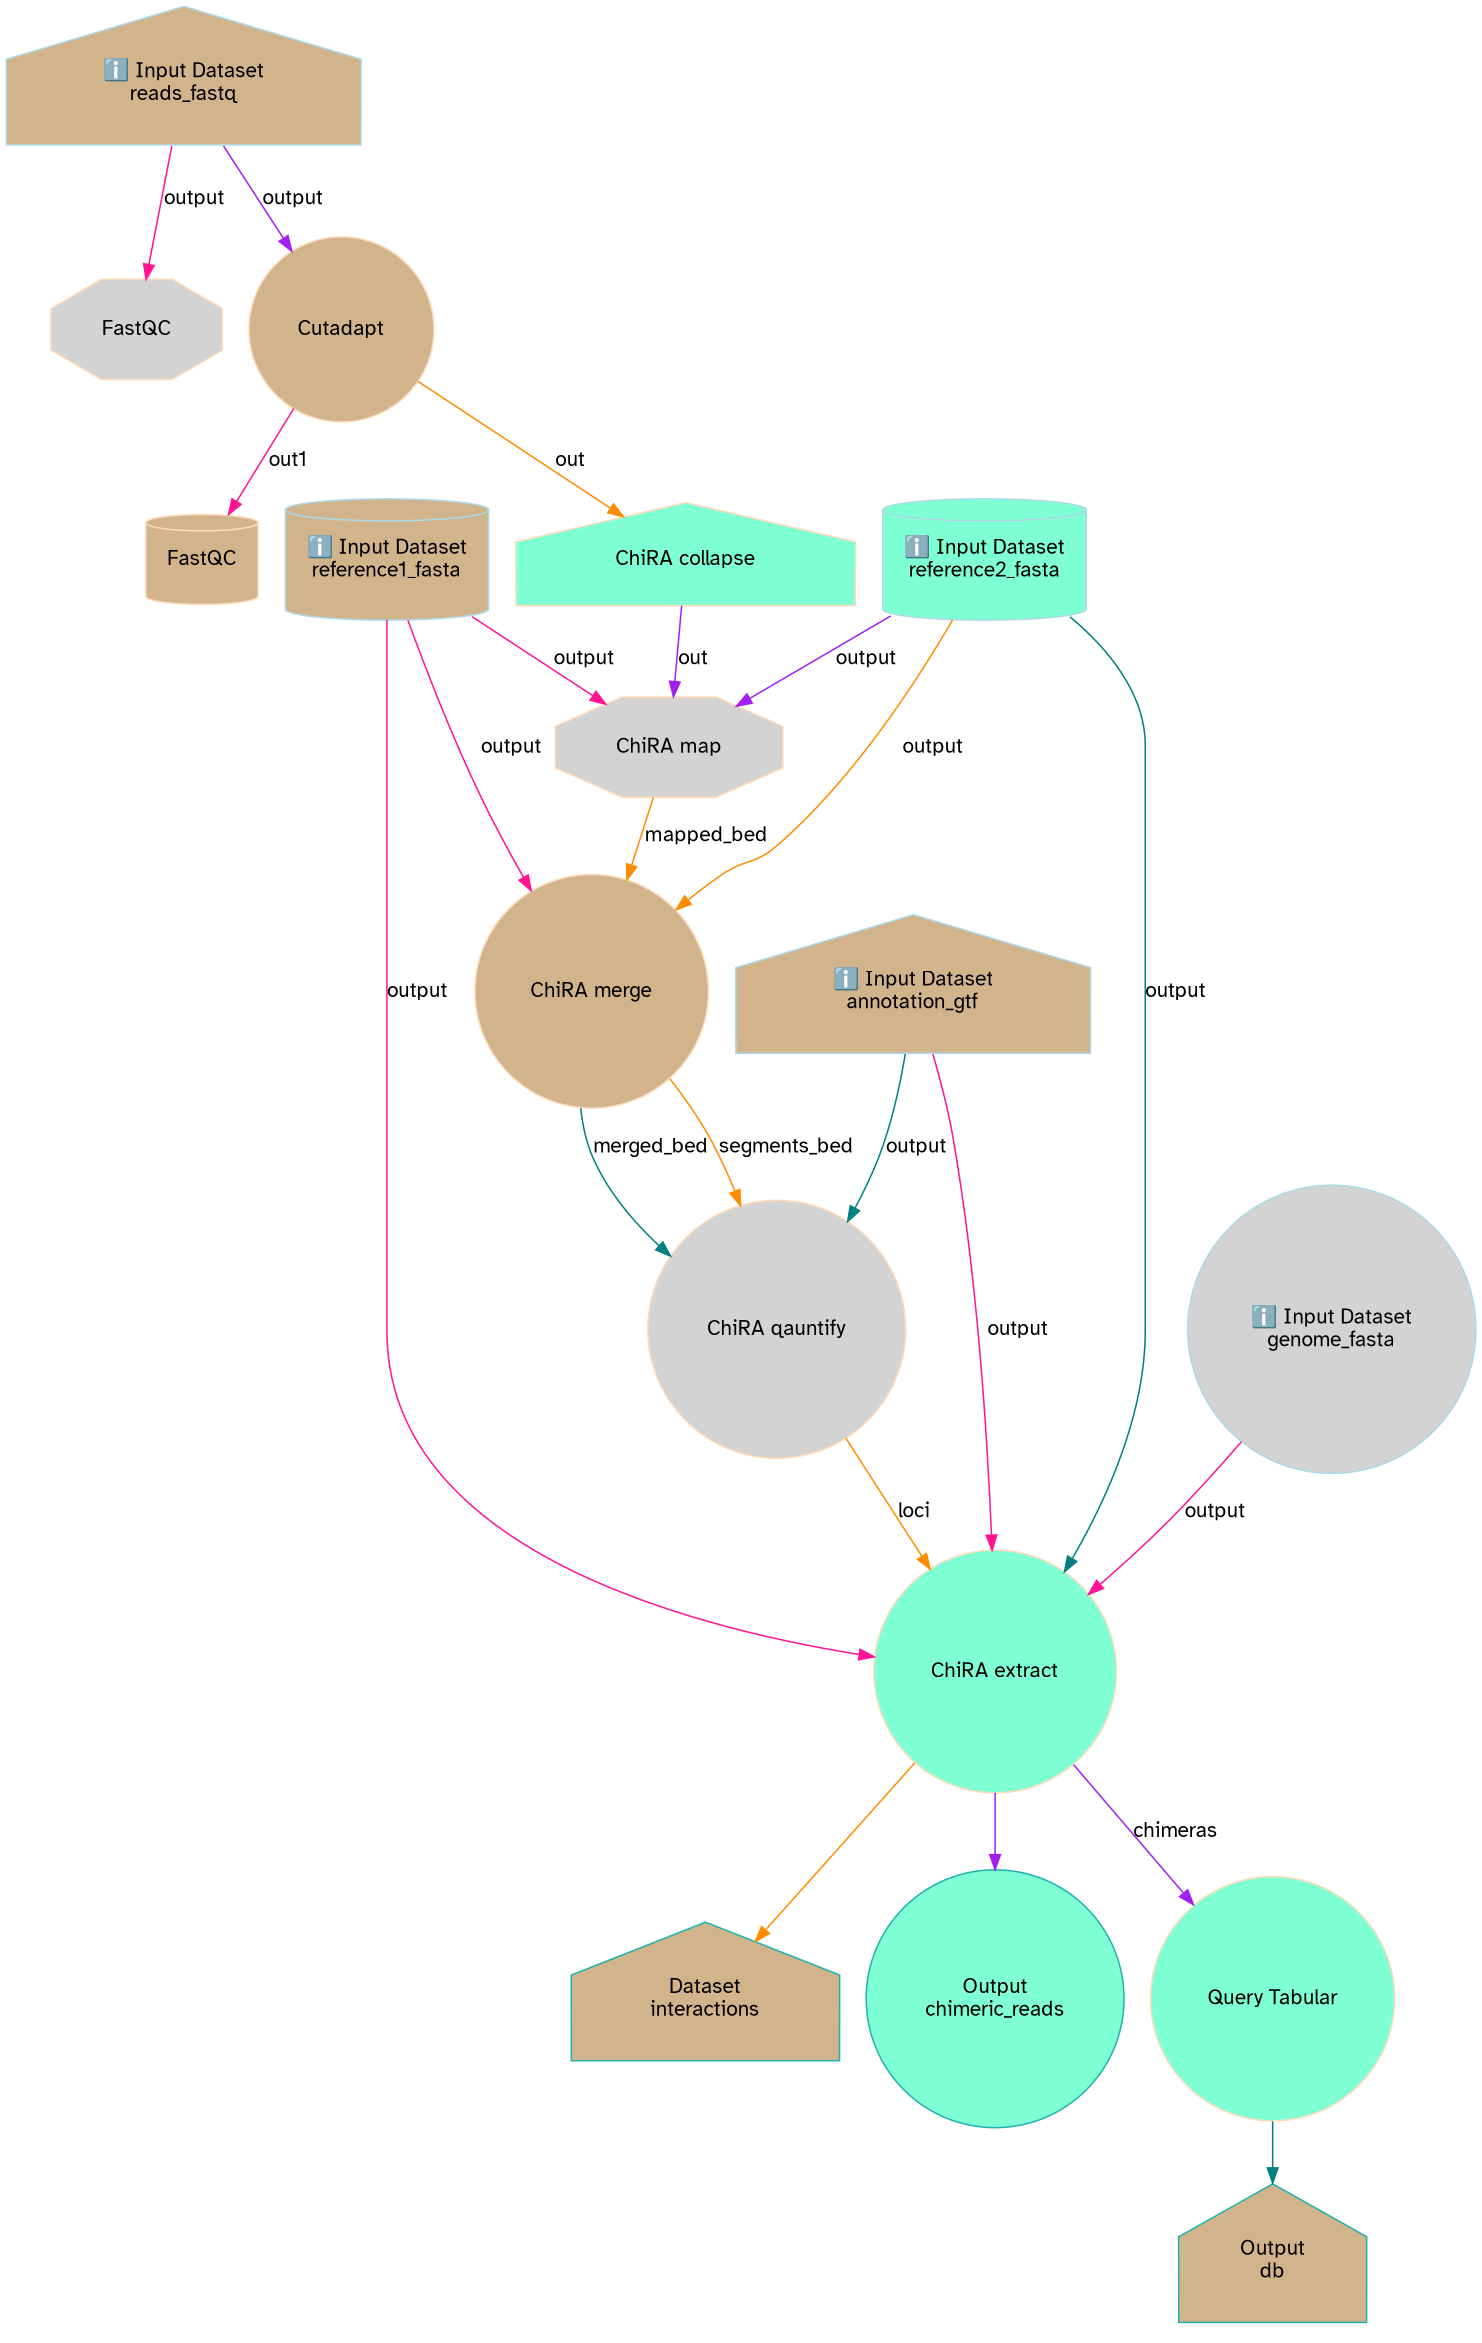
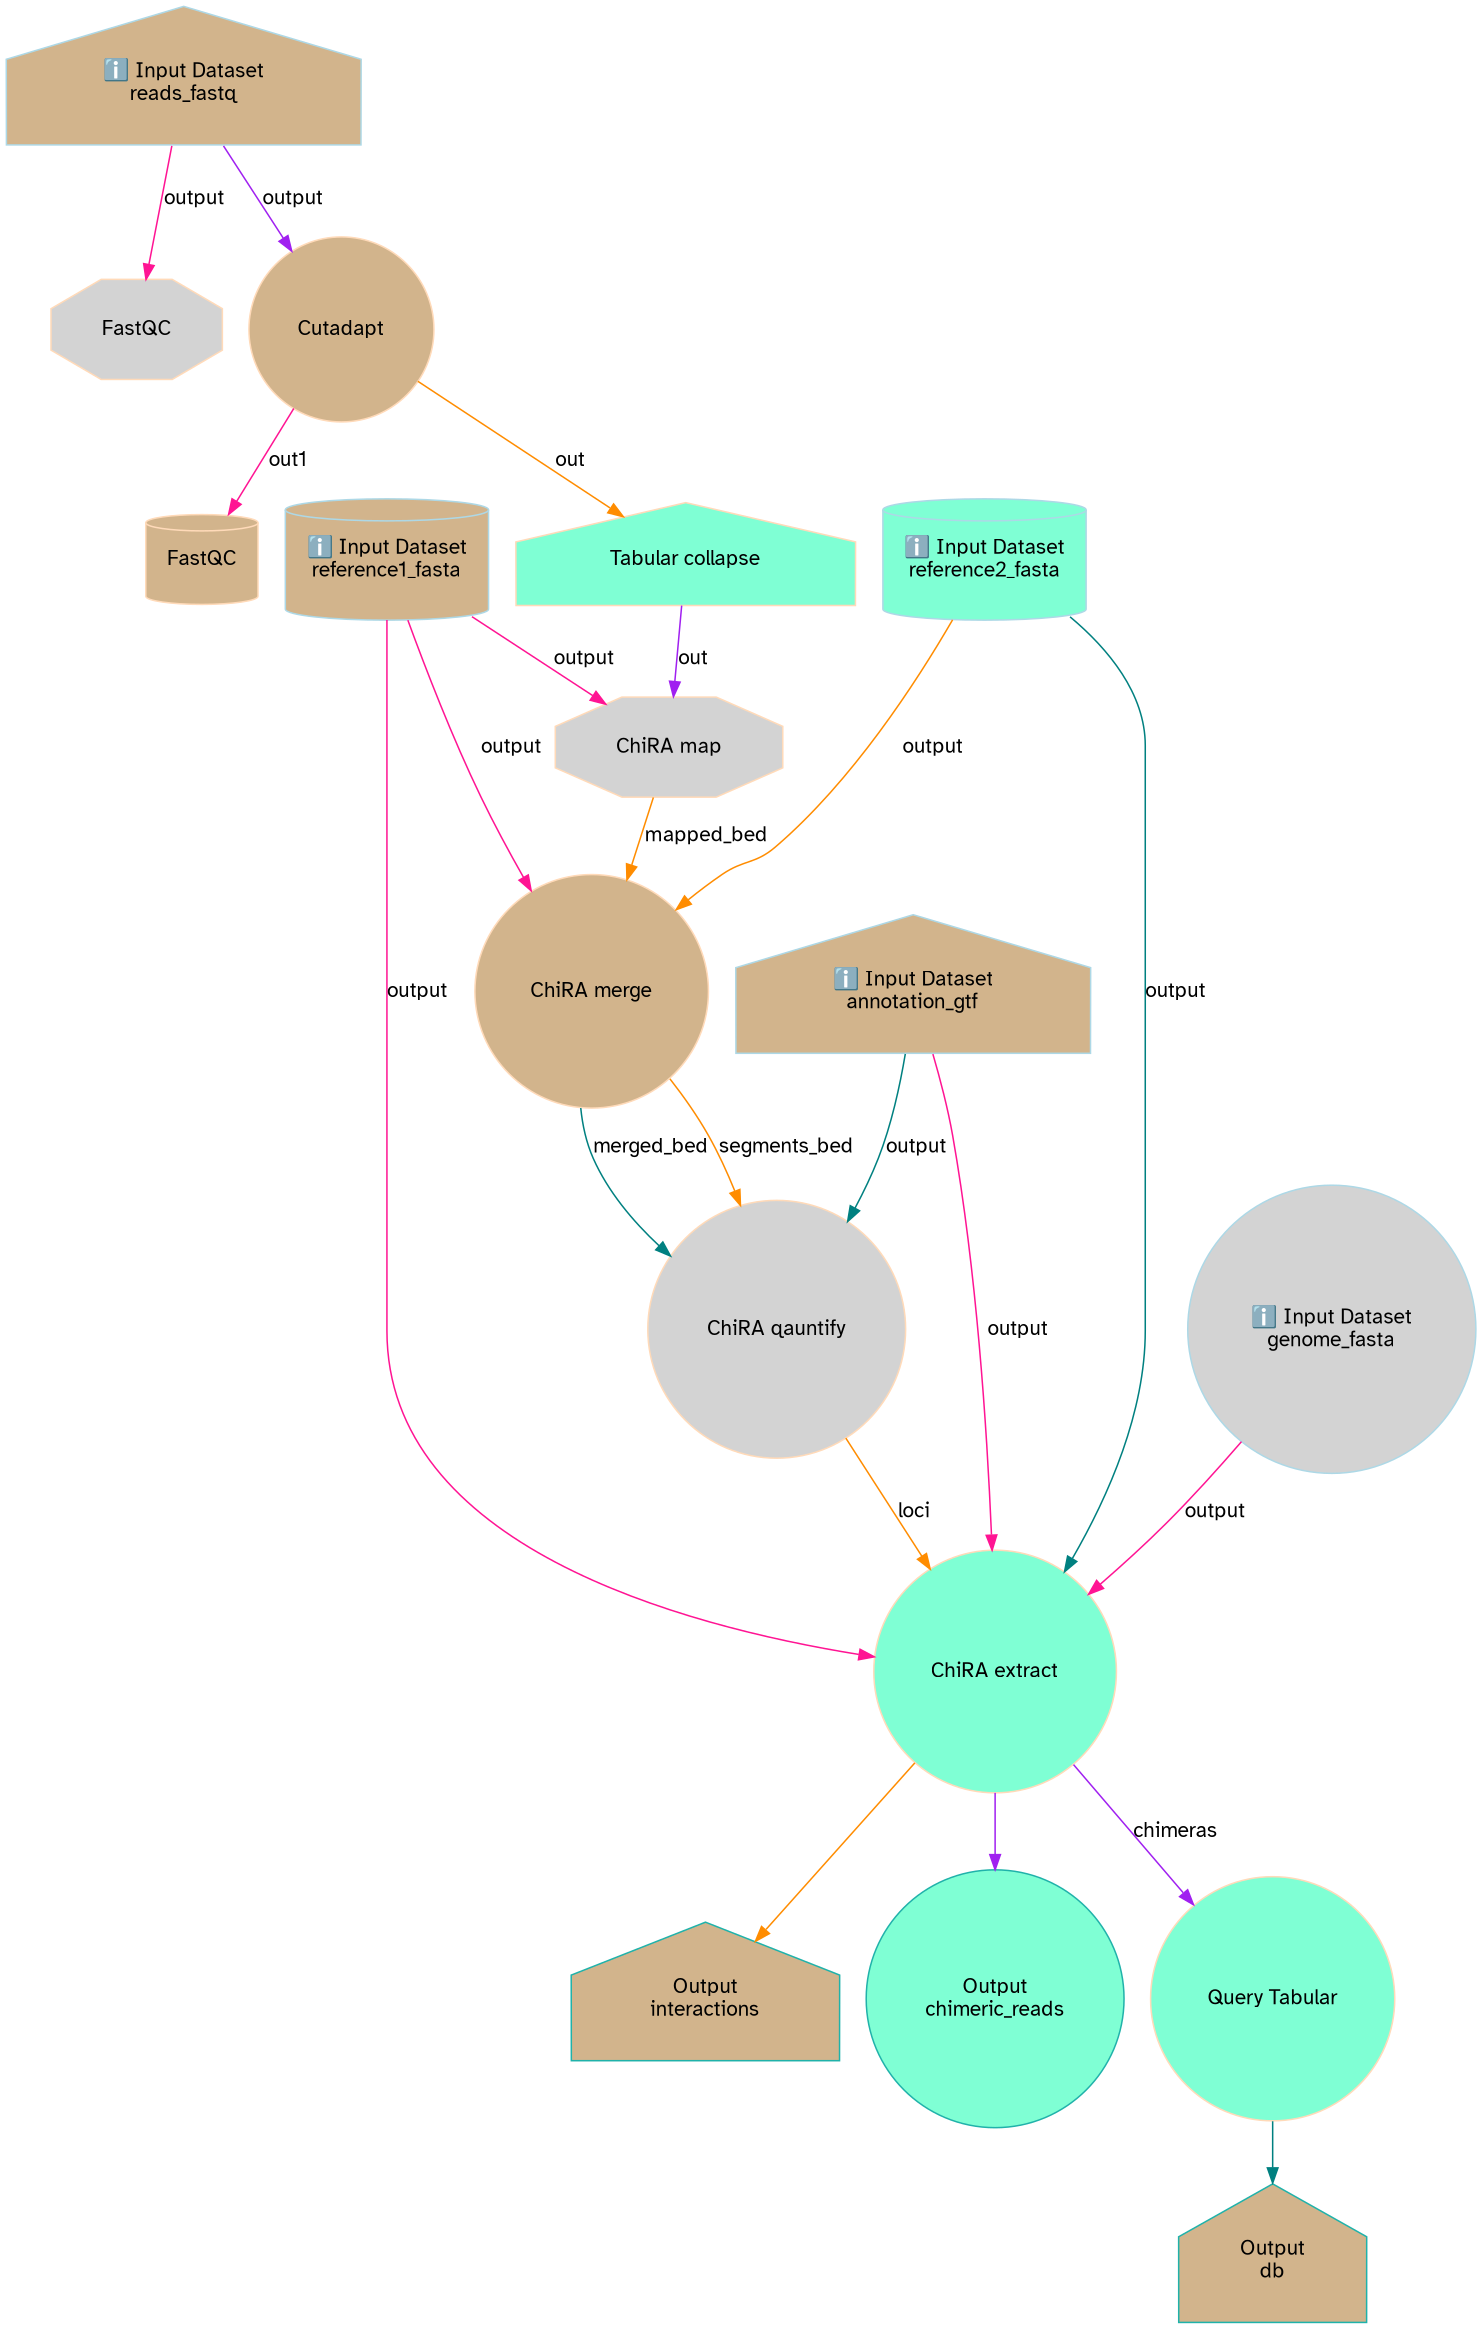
node "ChiRA collapse": label "ChiRA collapse" -> "Tabular collapse"
edge "ℹ️ Input Dataset reference2_fasta" -> "ChiRA map": removed, label "output"
node "Dataset interactions": label "Dataset interactions" -> "Output interactions"
